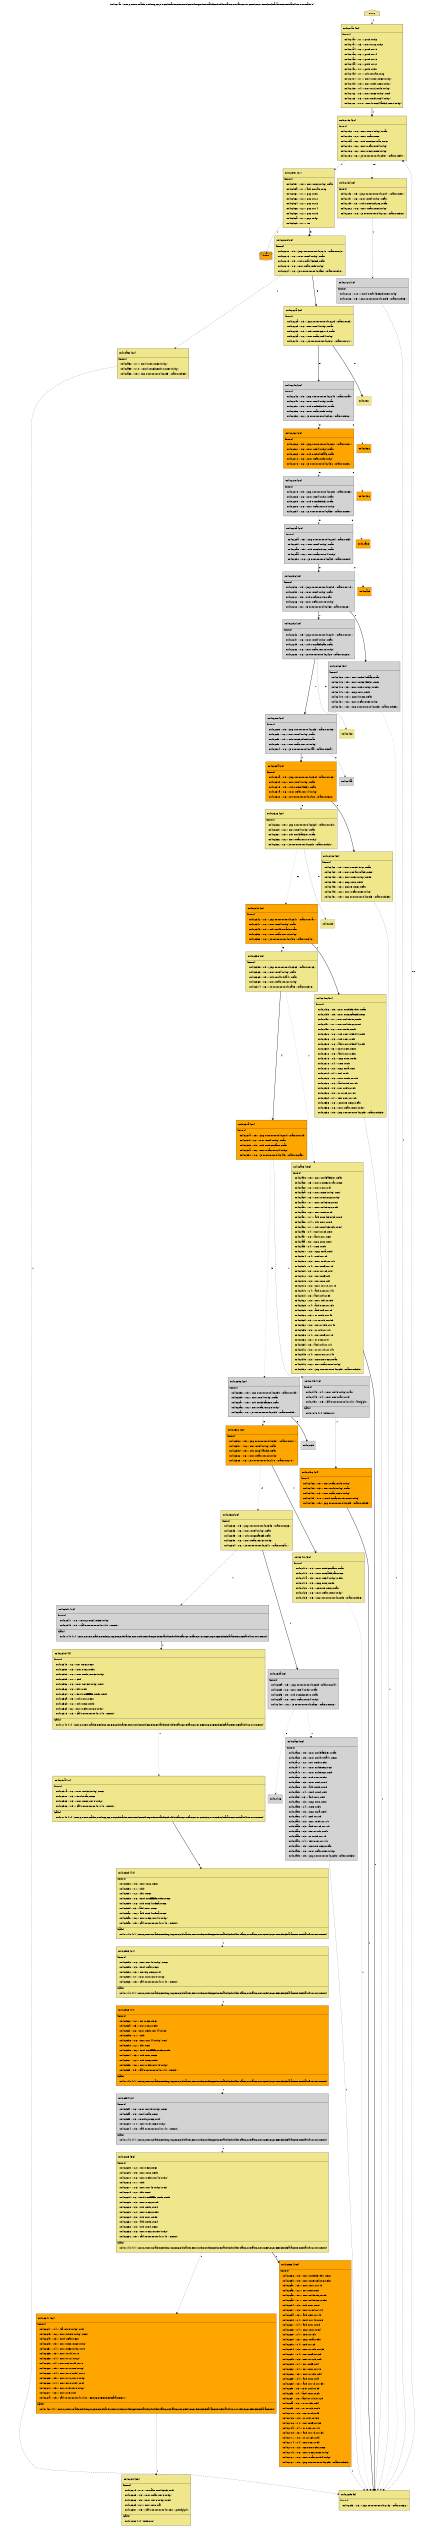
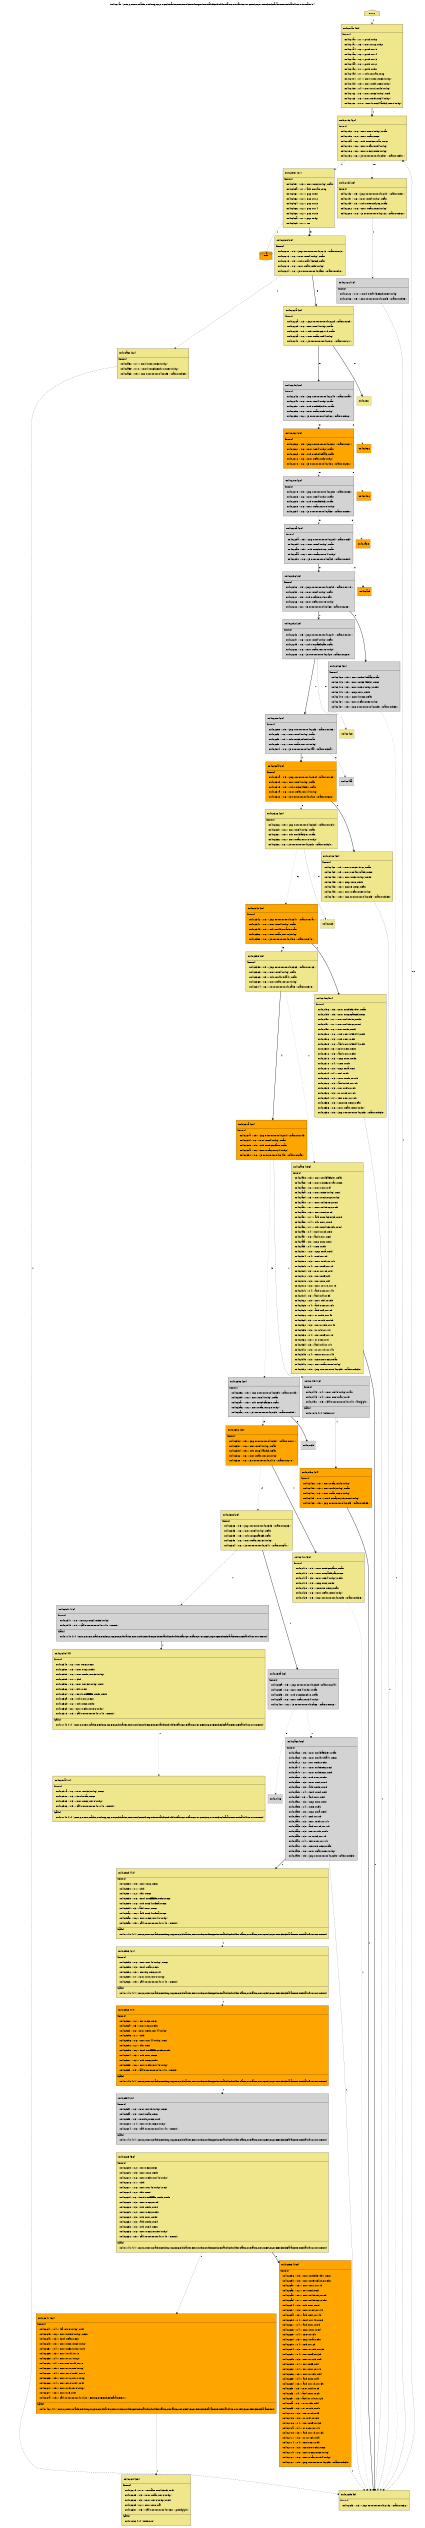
node "Users": label "Users" -> "Exit"
edge "0x40257a [17]" -> "0x40258b [40]": now "0x402a68 [86]" -> "0x40258b [40]"
edge "0x4025f4 [21]" -> "0x402609 [56]": removed, label "1"
